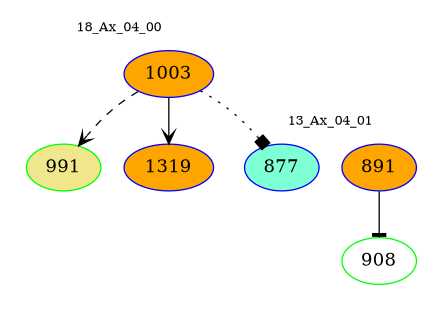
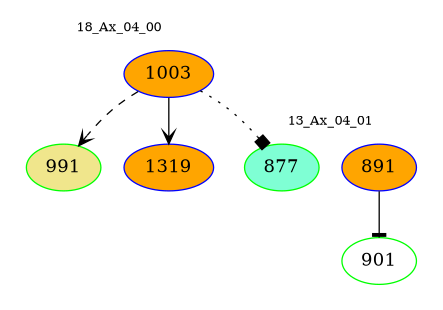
node "877": color blue -> green
node "908": label "908" -> "901"
